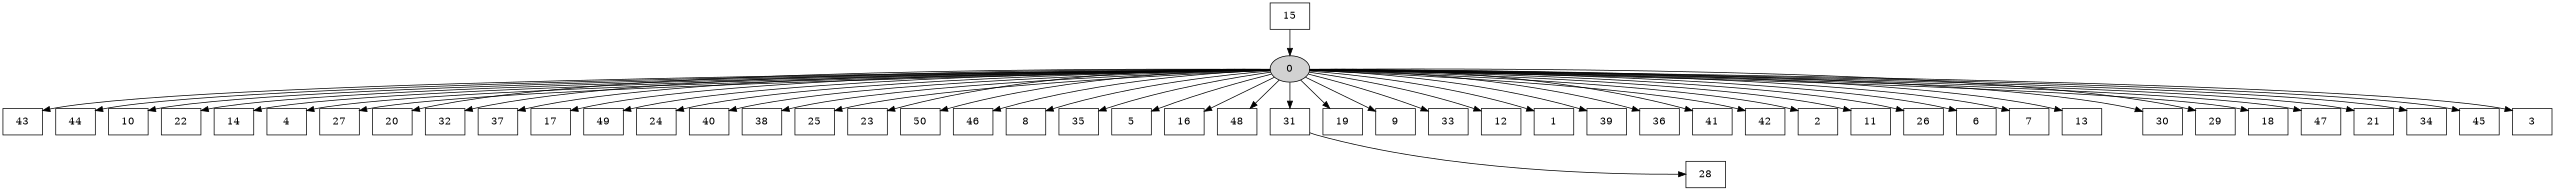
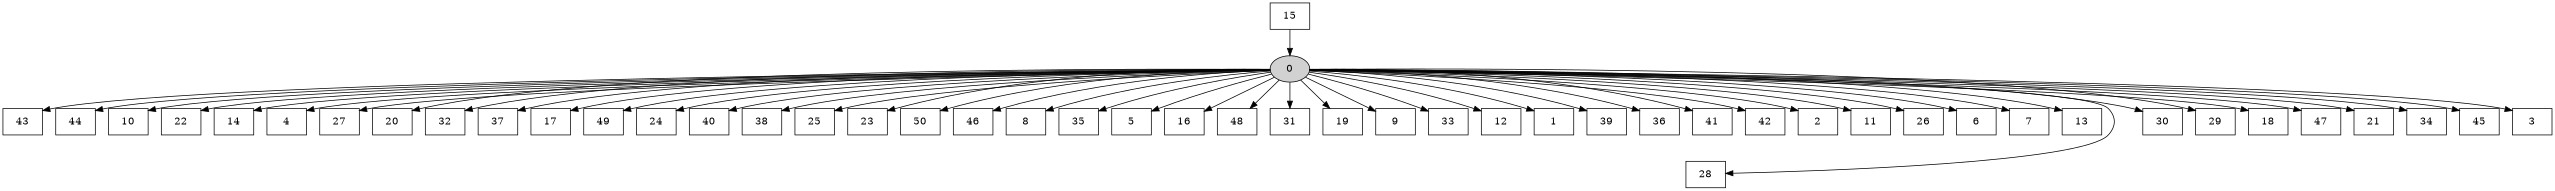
edge "31" -> "28": now "0" -> "28"
